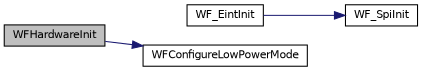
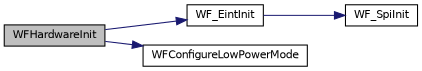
edge "WFHardwareInit" -> "WF_EintInit": added
